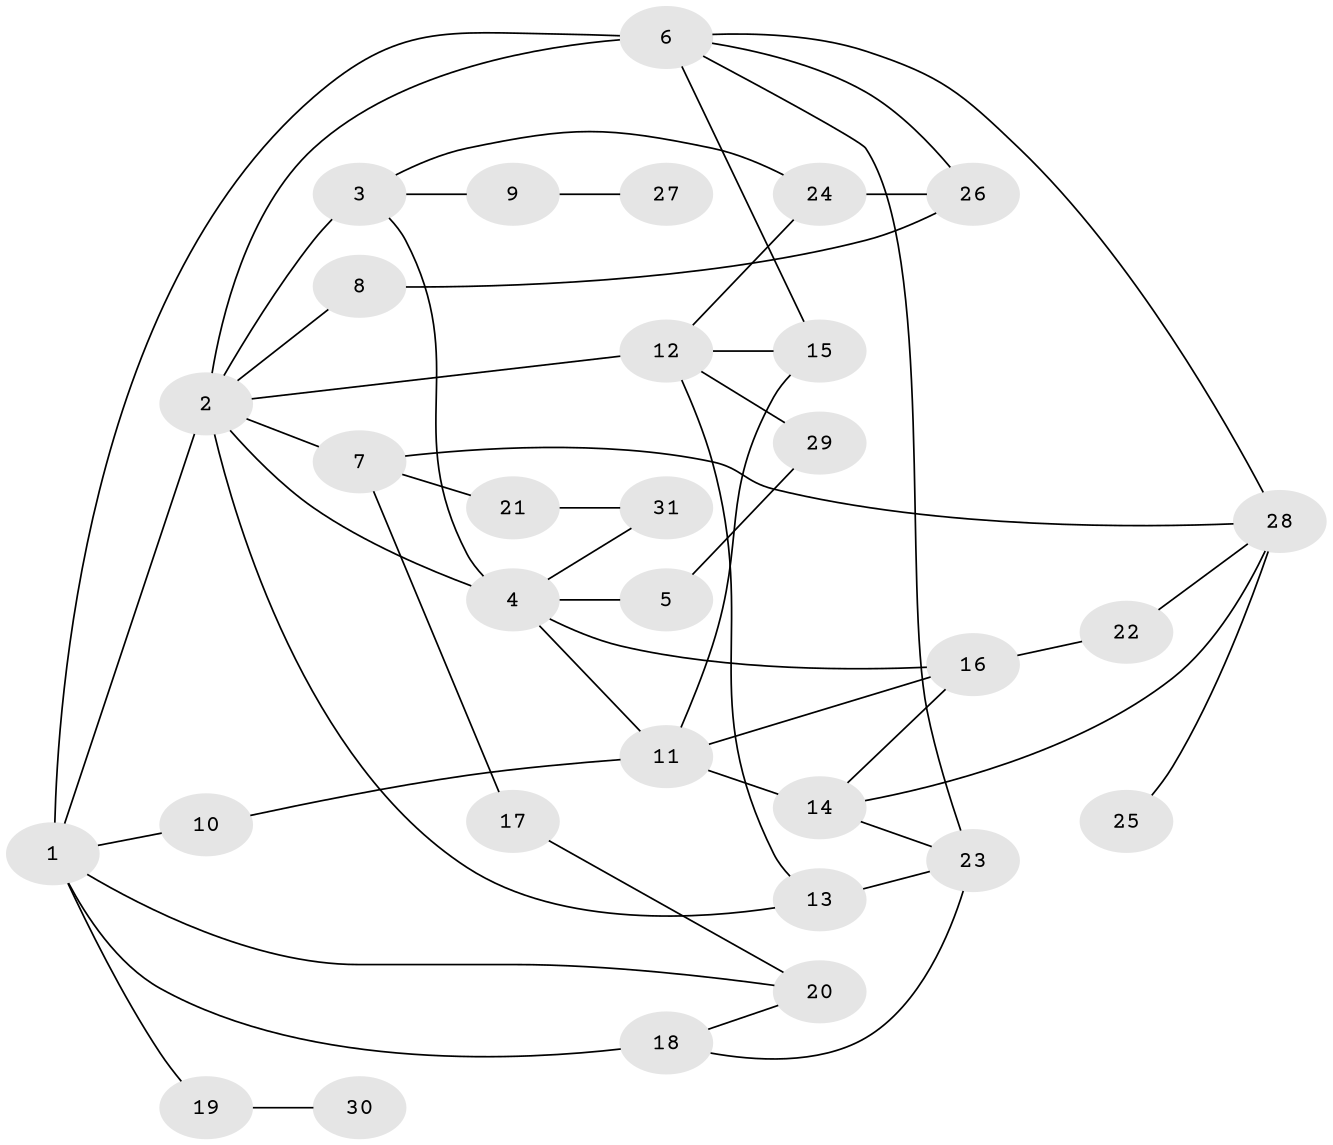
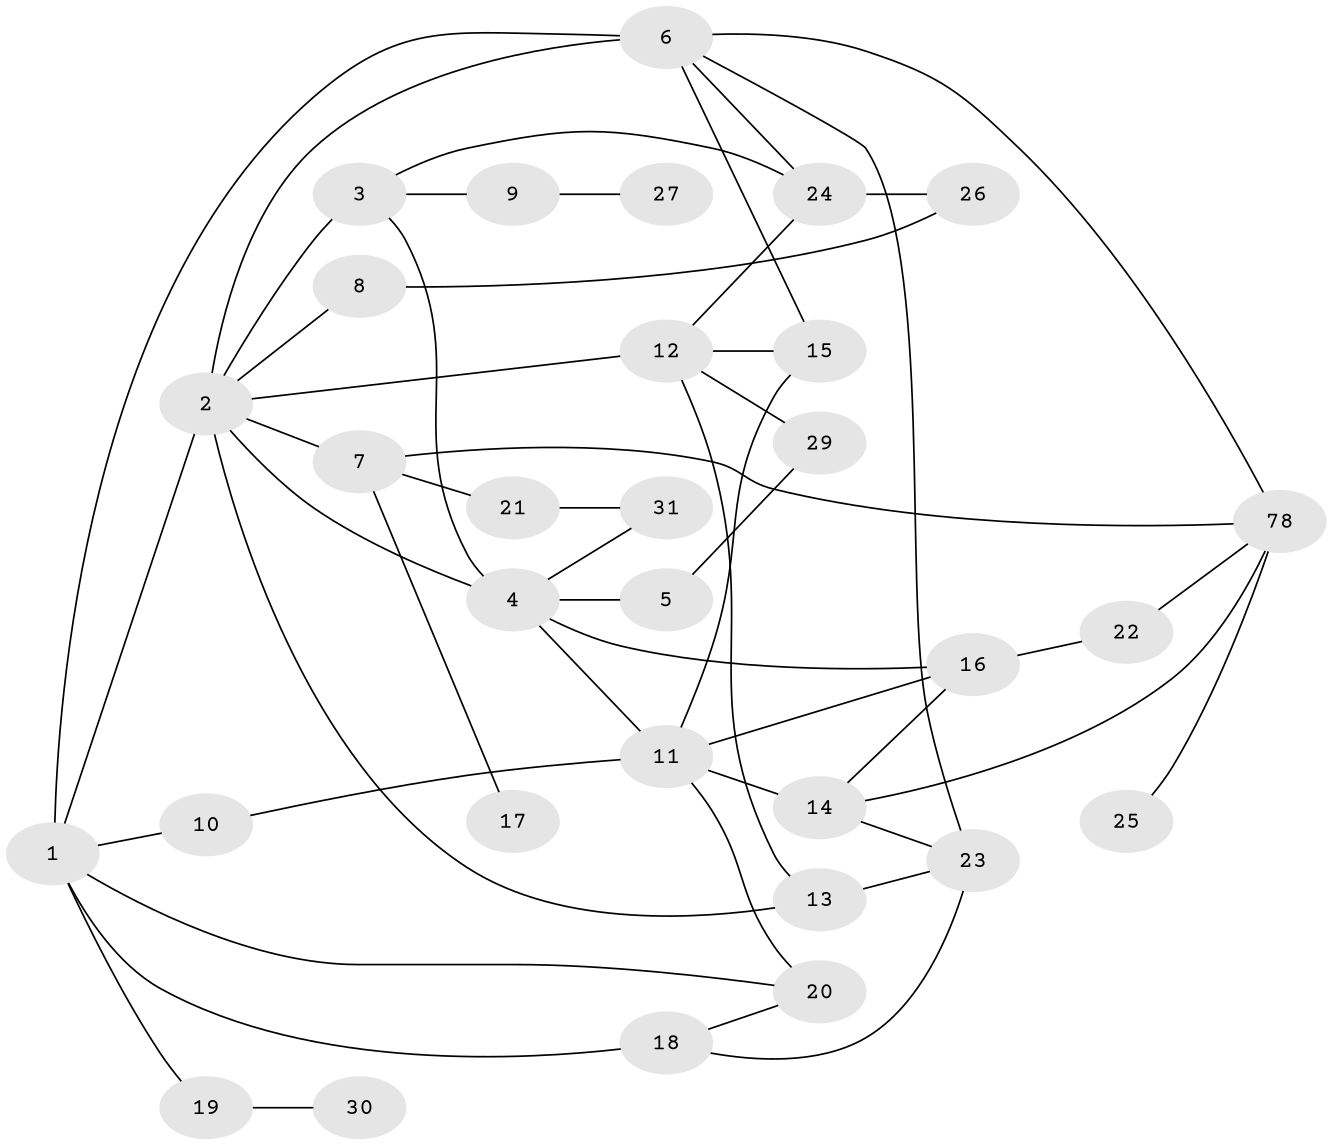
edge "6" -- "26": now "6" -- "24"
node "28": label "28" -> "78"
edge "17" -- "20": now "11" -- "20"
